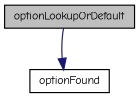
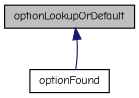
edge "optionLookupOrDefault" -> "optionFound": reversed
